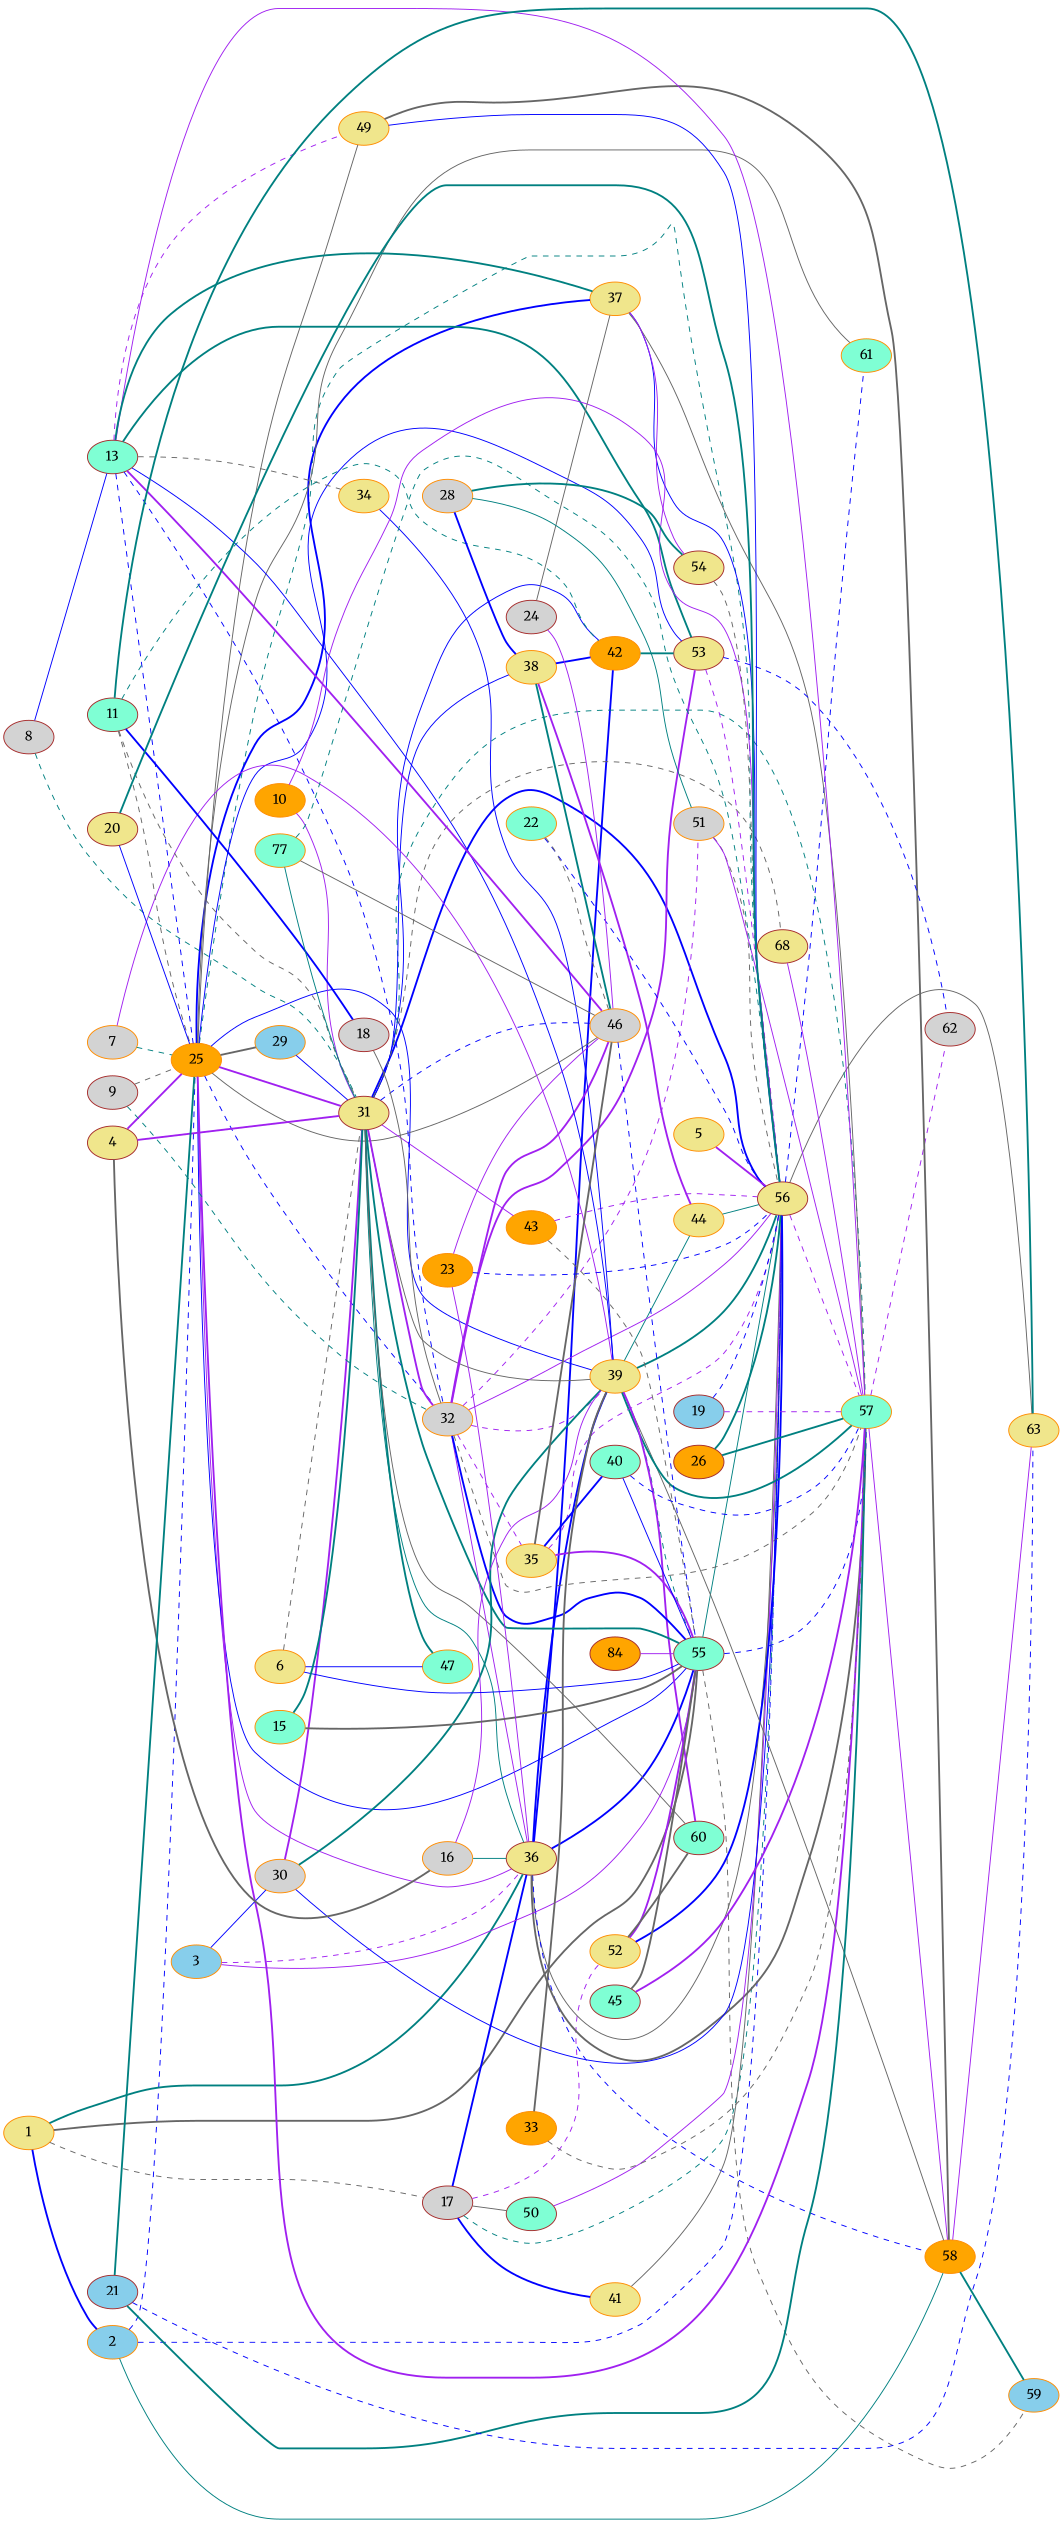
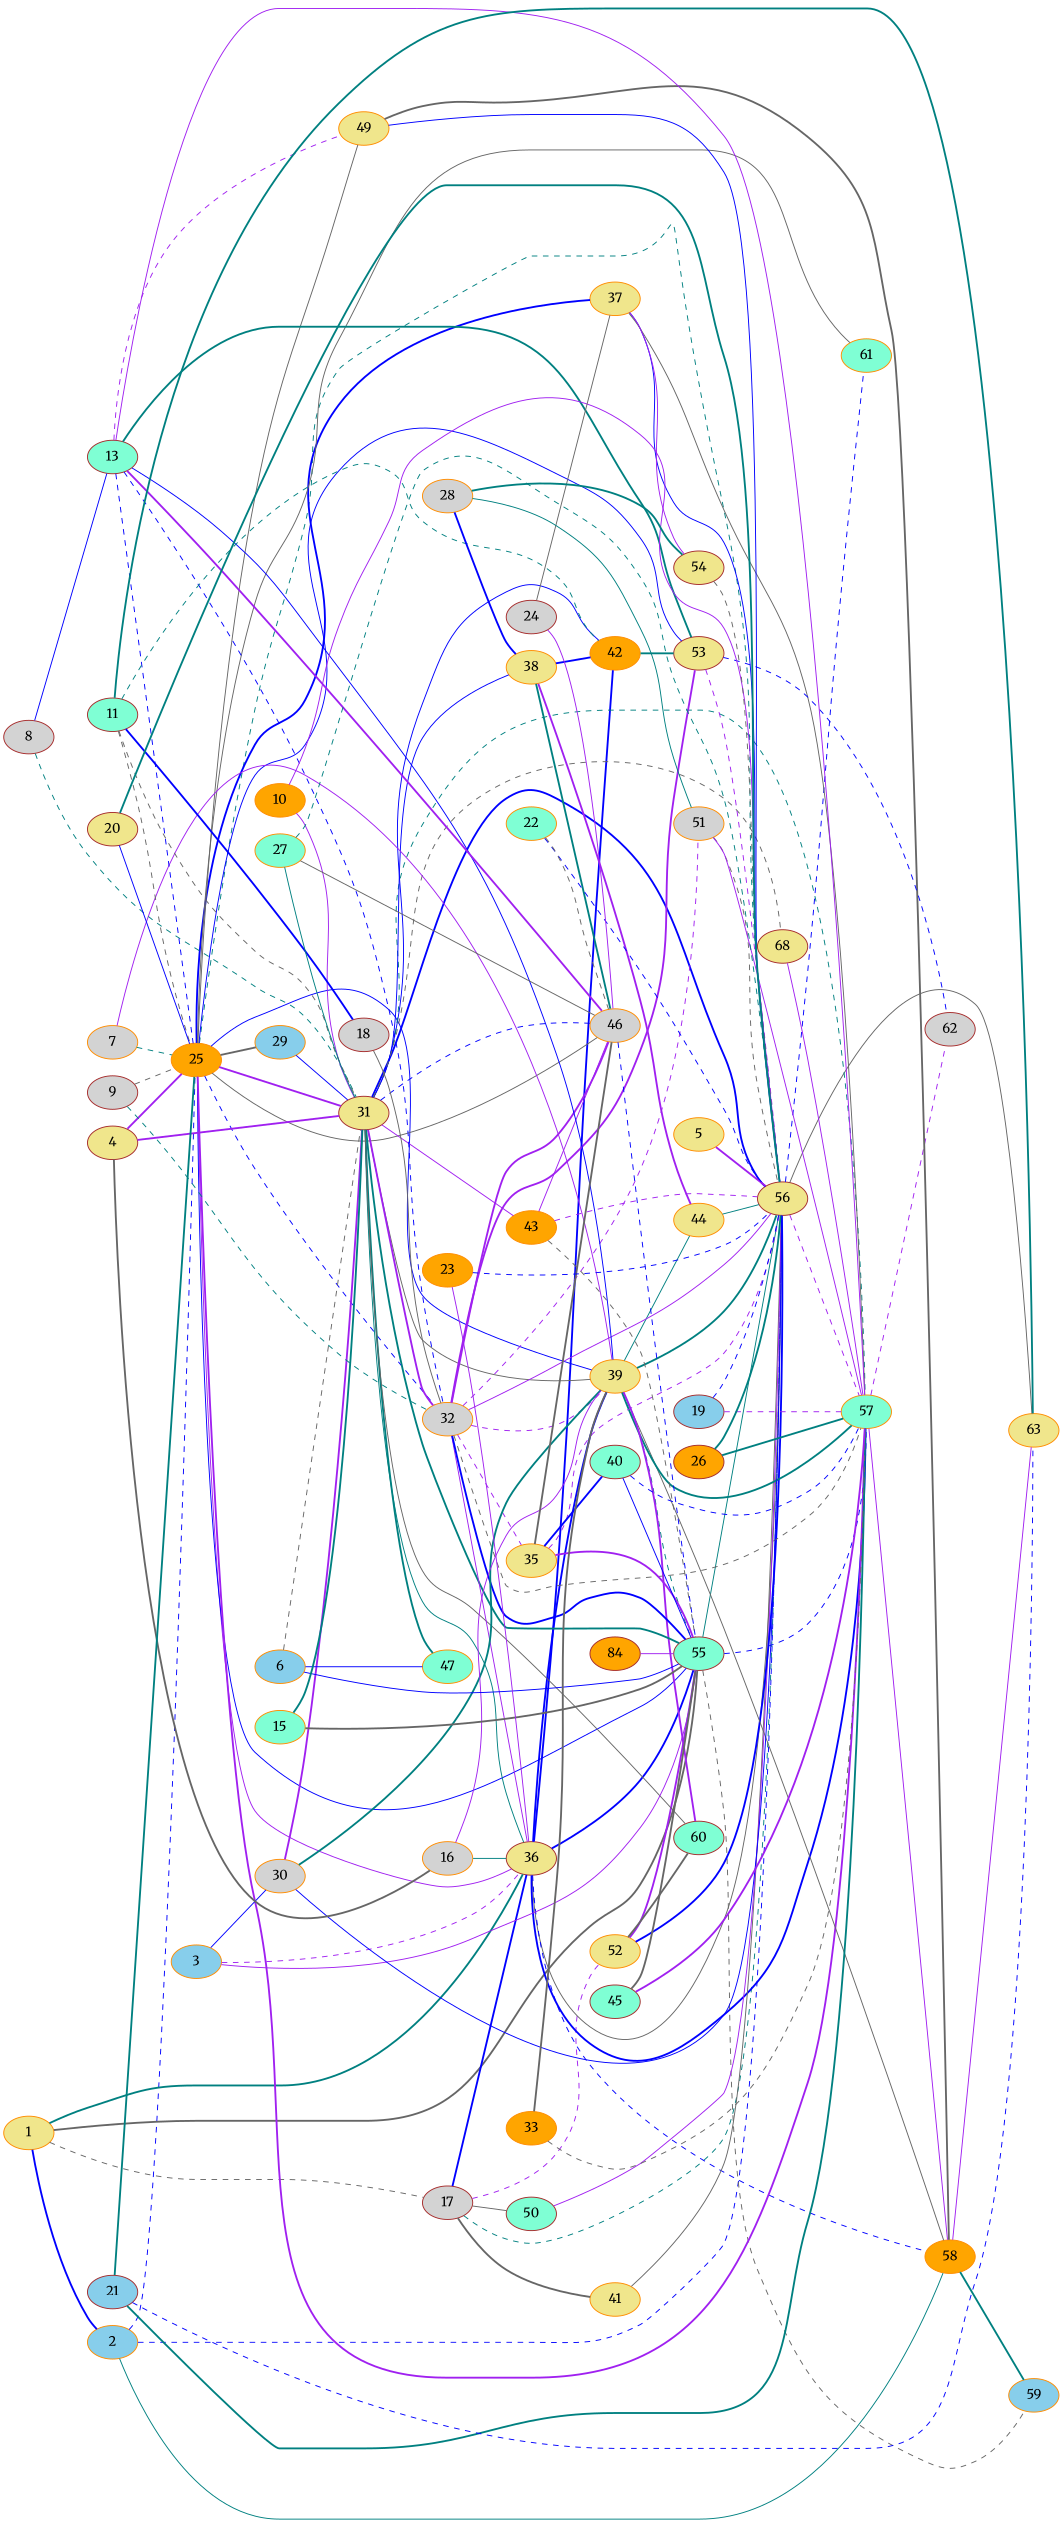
edge "37" -- "13": removed
node "34": removed
node "77": label "77" -> "27"
edge "46" -- "23": now "46" -- "43"
node "6": fillcolor khaki -> skyblue
edge "57" -- "36": color gray40 -> blue
edge "17" -- "41": color blue -> gray40
